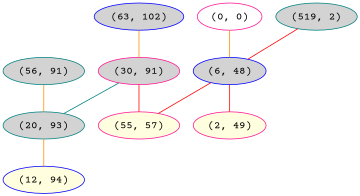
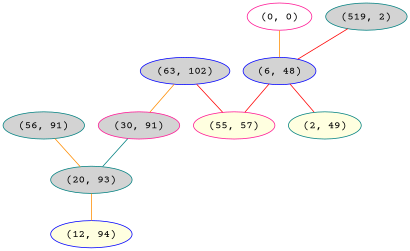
edge "(30, 91)" -- "(55, 57)": now "(63, 102)" -- "(55, 57)"
node "(2, 49)": color deeppink -> teal
